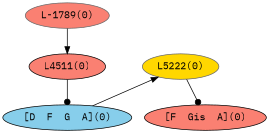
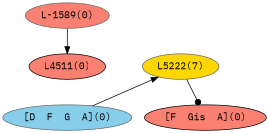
node "L-1789(0)": label "L-1789(0)" -> "L-1589(0)"
node "L5222(0)": label "L5222(0)" -> "L5222(7)"
edge "L4511(0)" -> "[D  F  G  A](0)": removed
node "[D  F  G  A](0)": color black -> gray40
